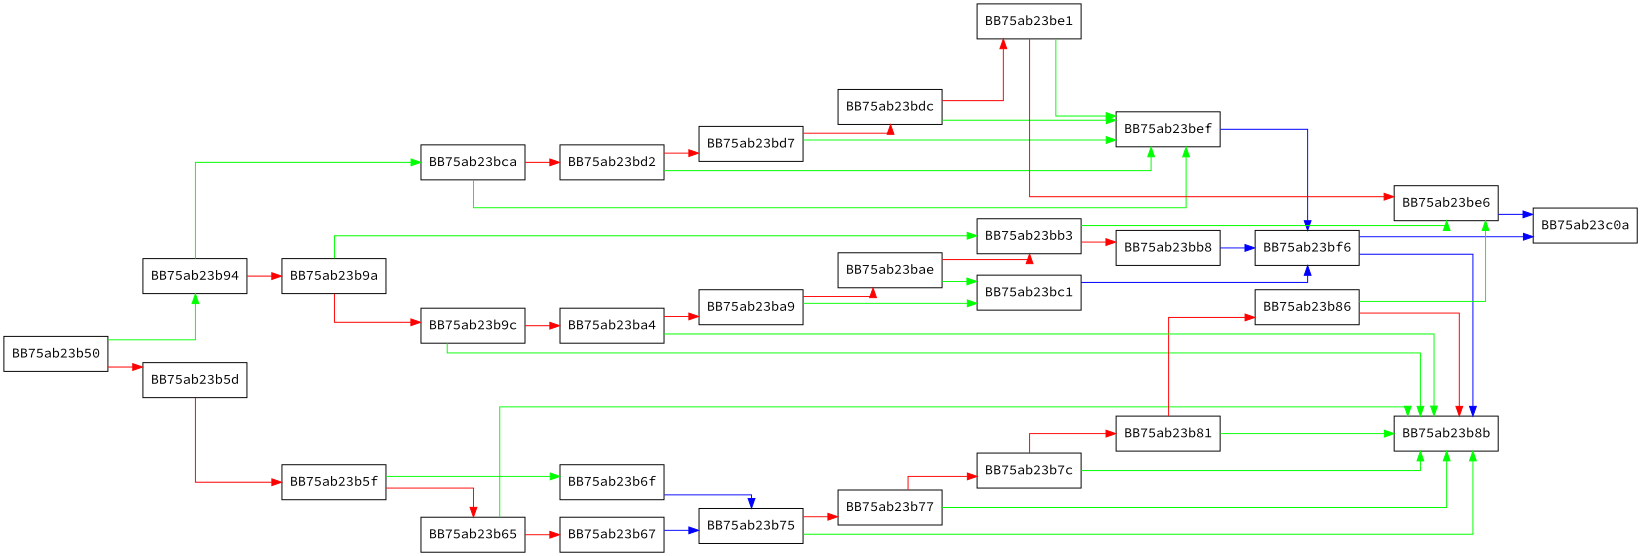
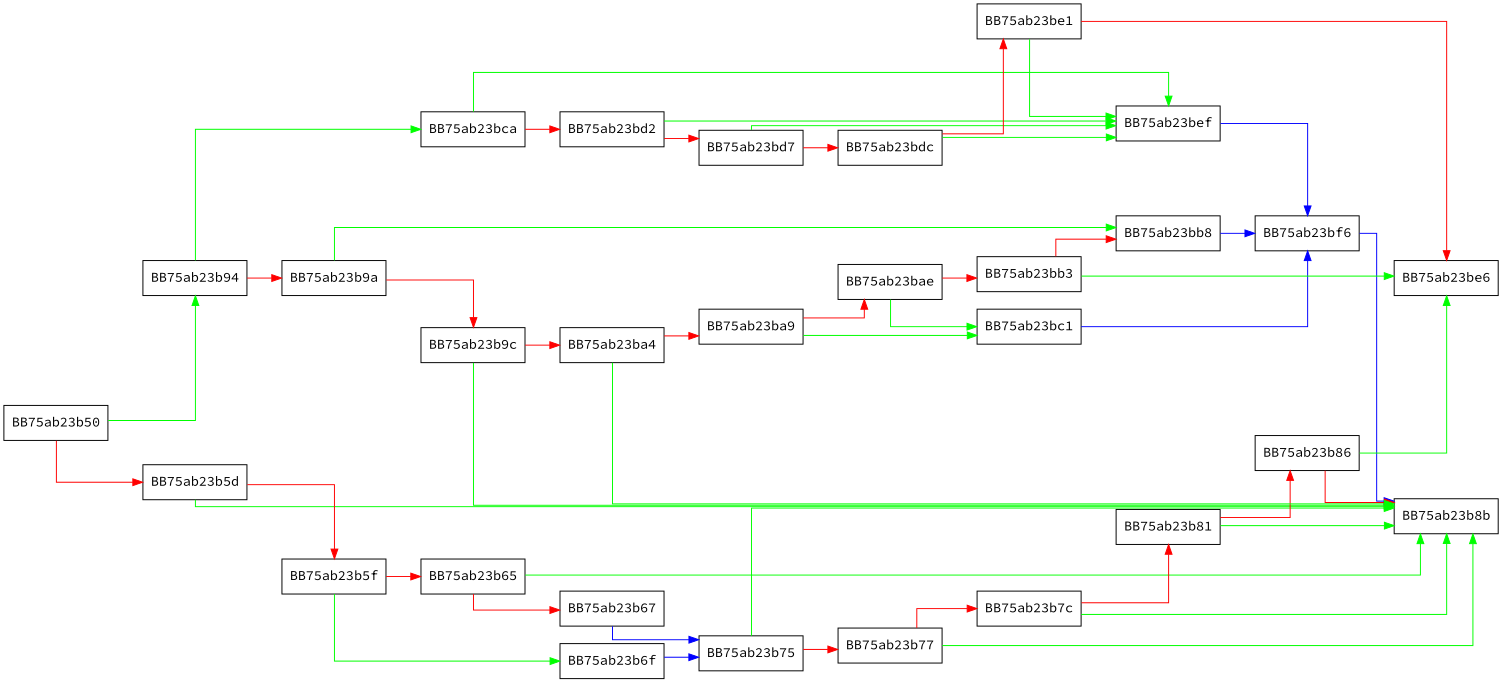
node "BB75ab23c0a": removed
edge "BB75ab23b9a" -> "BB75ab23bb3": now "BB75ab23b9a" -> "BB75ab23bb8"
edge "BB75ab23b5d" -> "BB75ab23b8b": added
